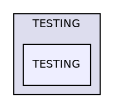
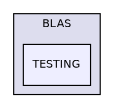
cluster "TESTING": label "TESTING" -> "BLAS"
